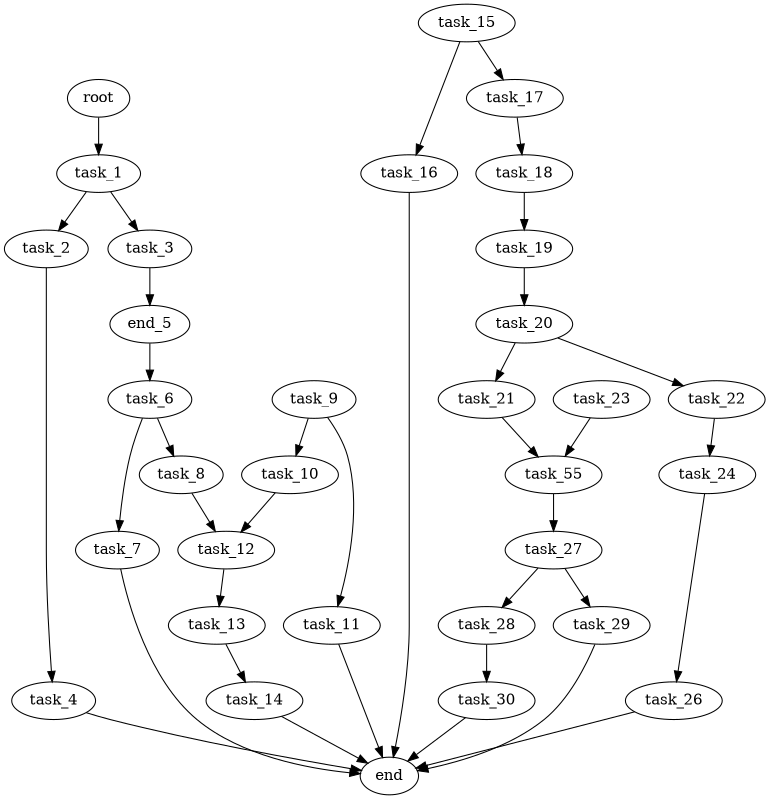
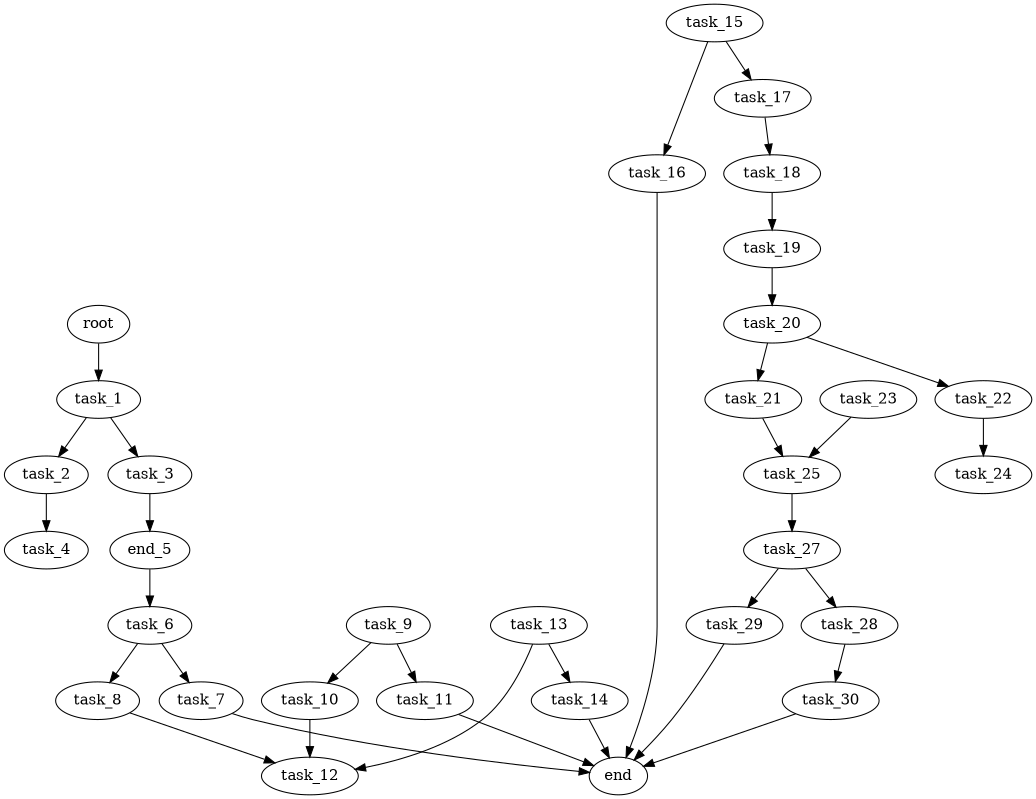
node "task_55": label "task_55" -> "task_25"
edge "task_12" -> "task_13": reversed
node "task_26": removed
edge "task_4" -> "end": removed
